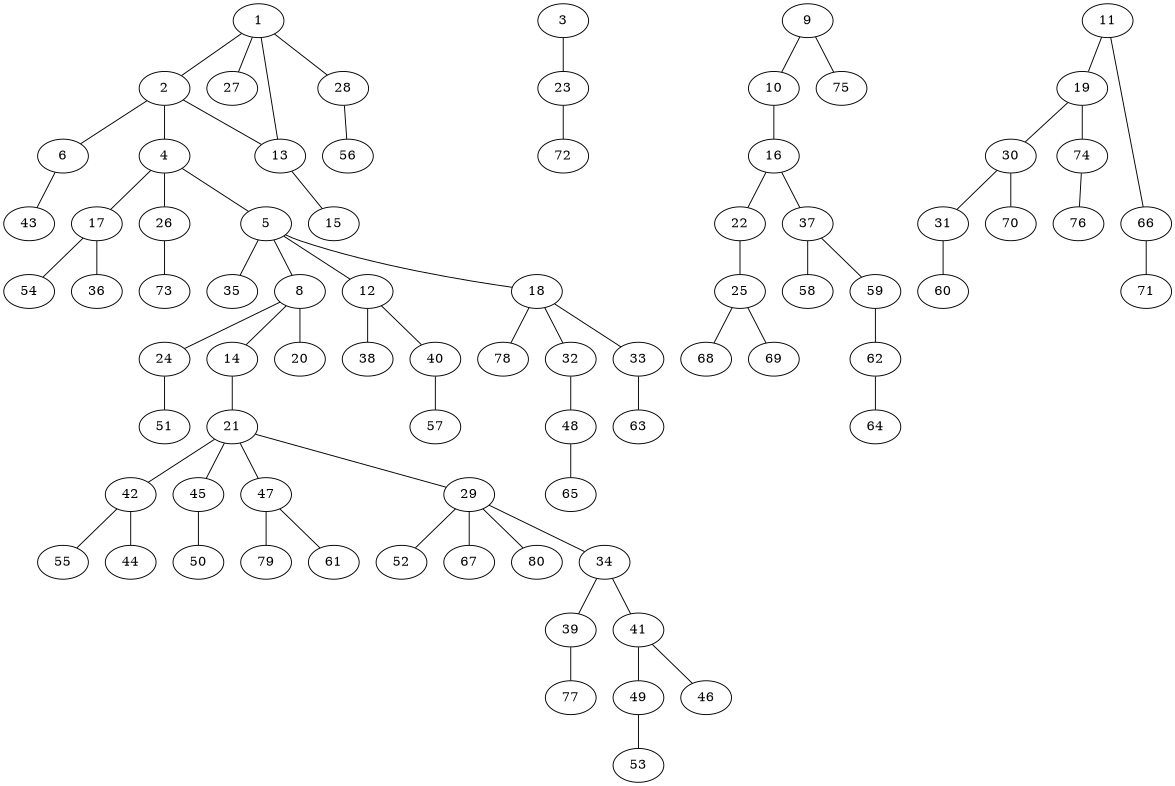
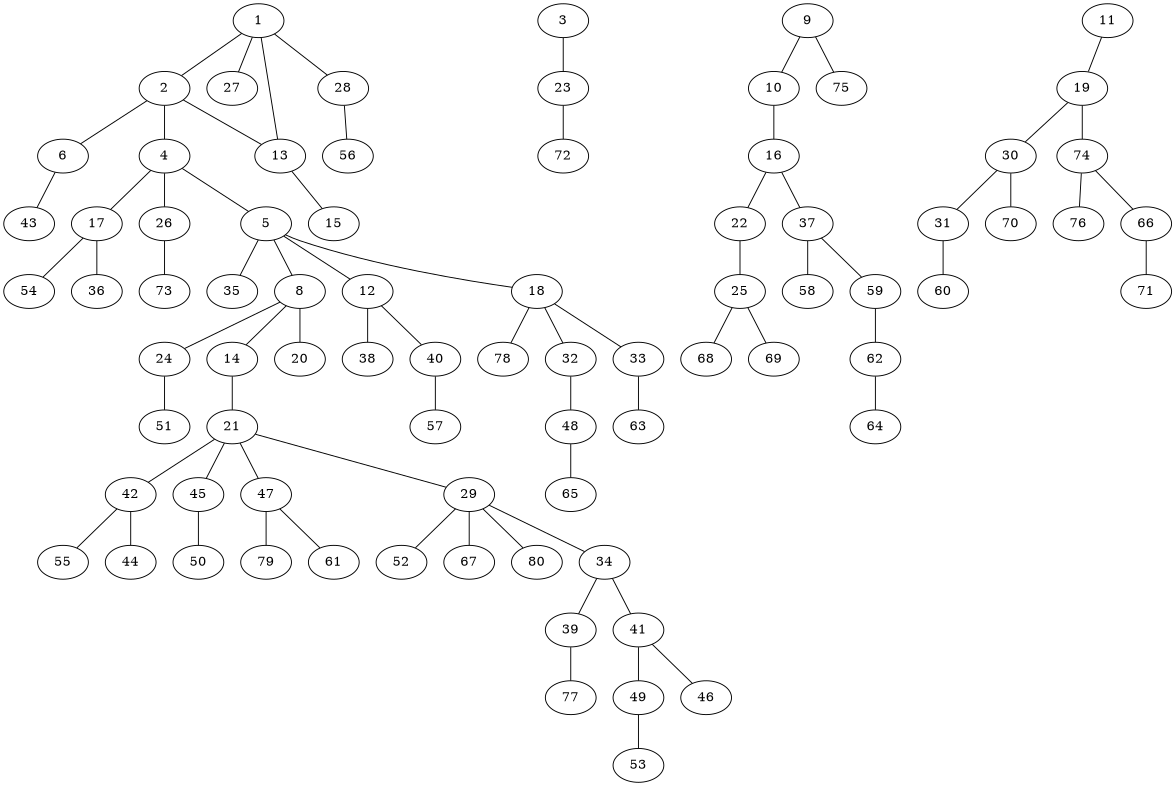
edge "11" -- "66": now "74" -- "66"
